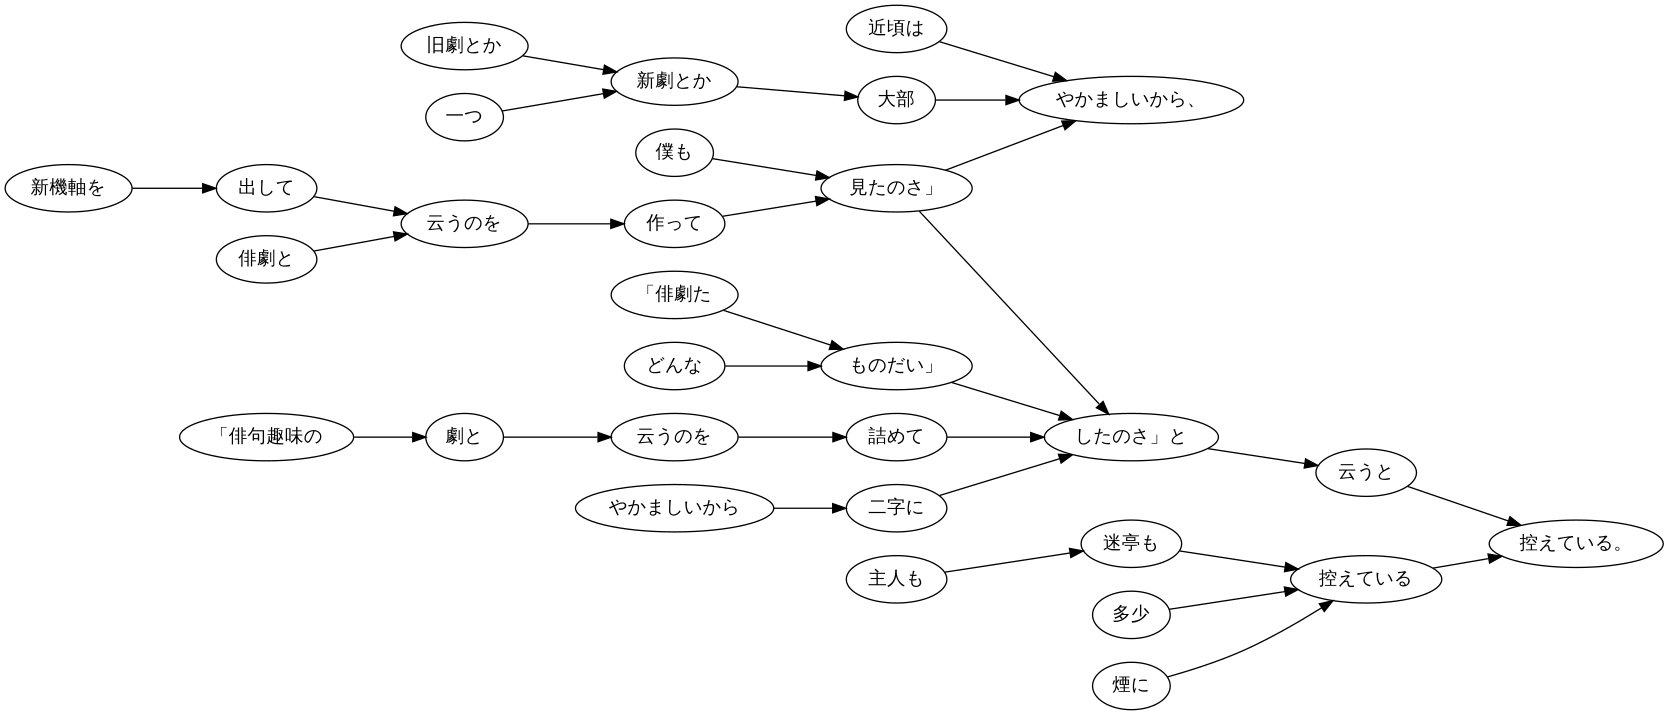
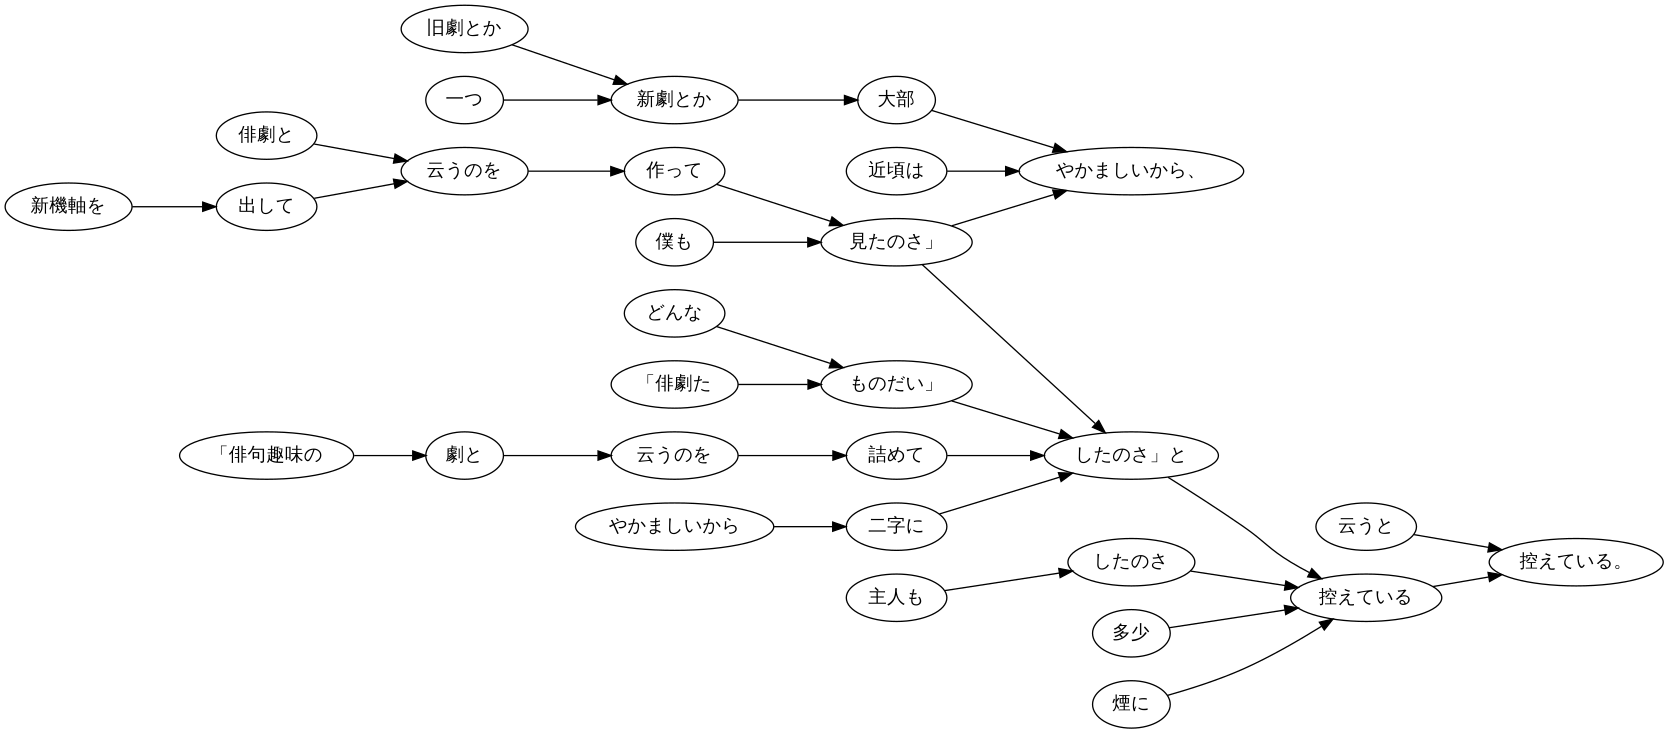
edge "したのさ」と" -> "云うと": now "したのさ」と" -> "控えている"
node "迷亭も": label "迷亭も" -> "したのさ"
